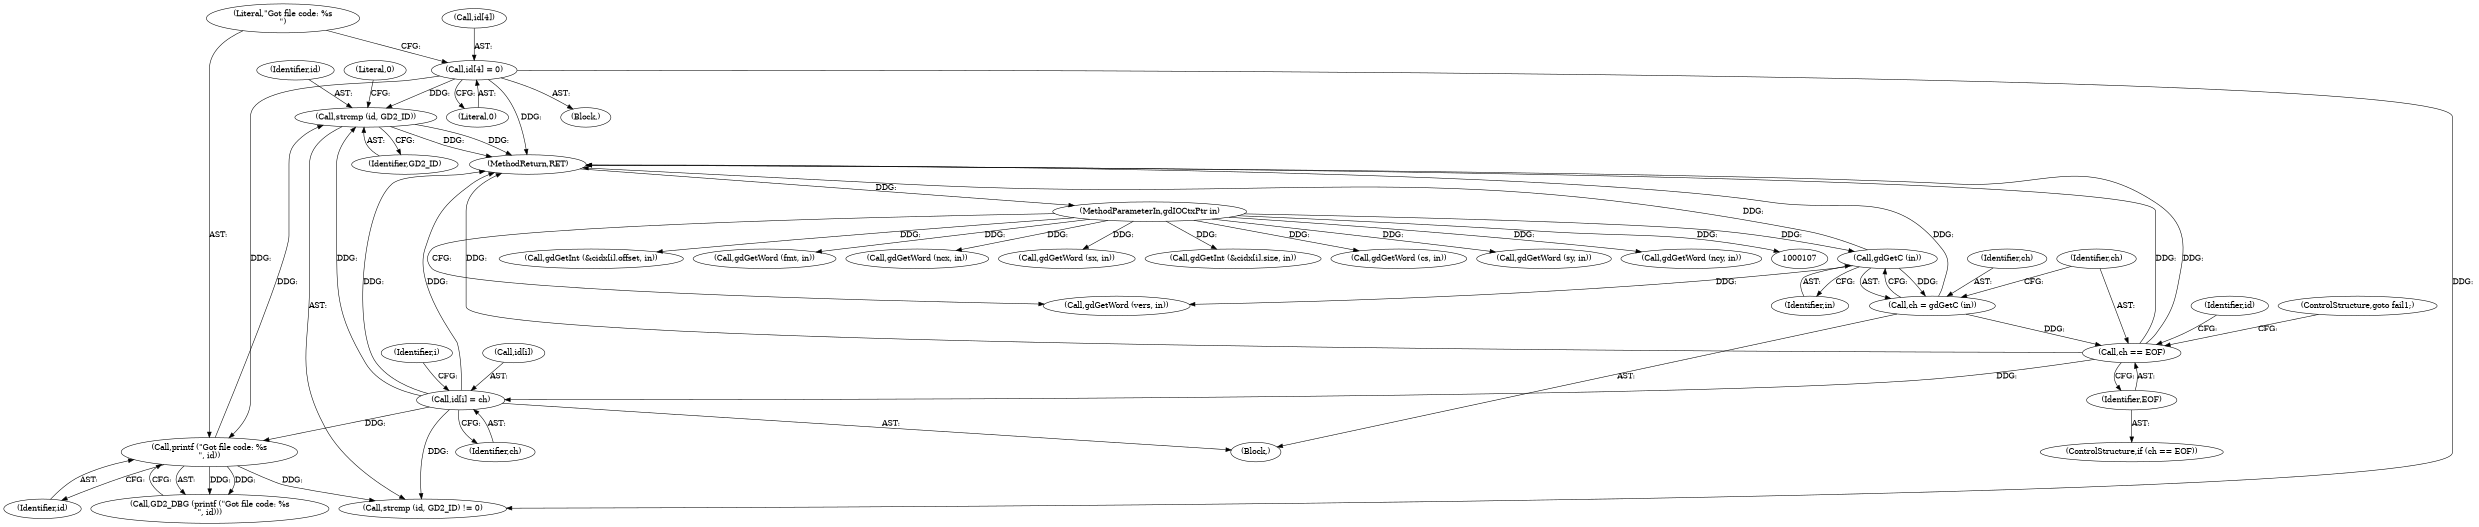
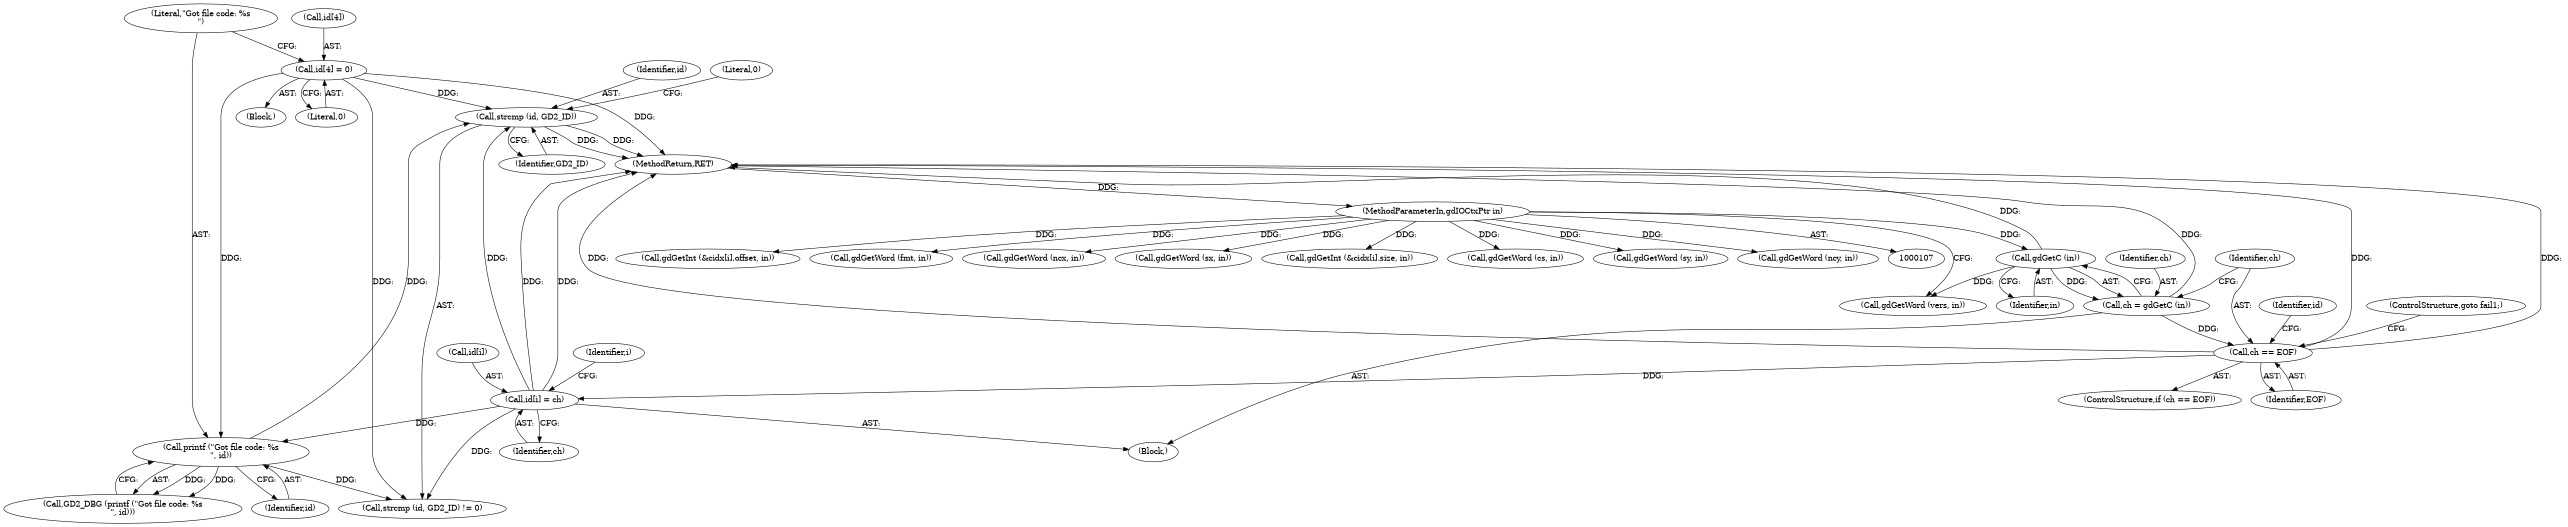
edge "(MethodParameterIn,gdIOCtxPtr in)" -> "1000107": label "DDG: " -> "AST: "
edge "(Call,ch == EOF)" -> "(Identifier,EOF)": label "CFG: " -> "AST: "
edge "(Identifier,EOF)" -> "(ControlStructure,if (ch == EOF))": now "(Call,ch == EOF)" -> "(ControlStructure,if (ch == EOF))"
